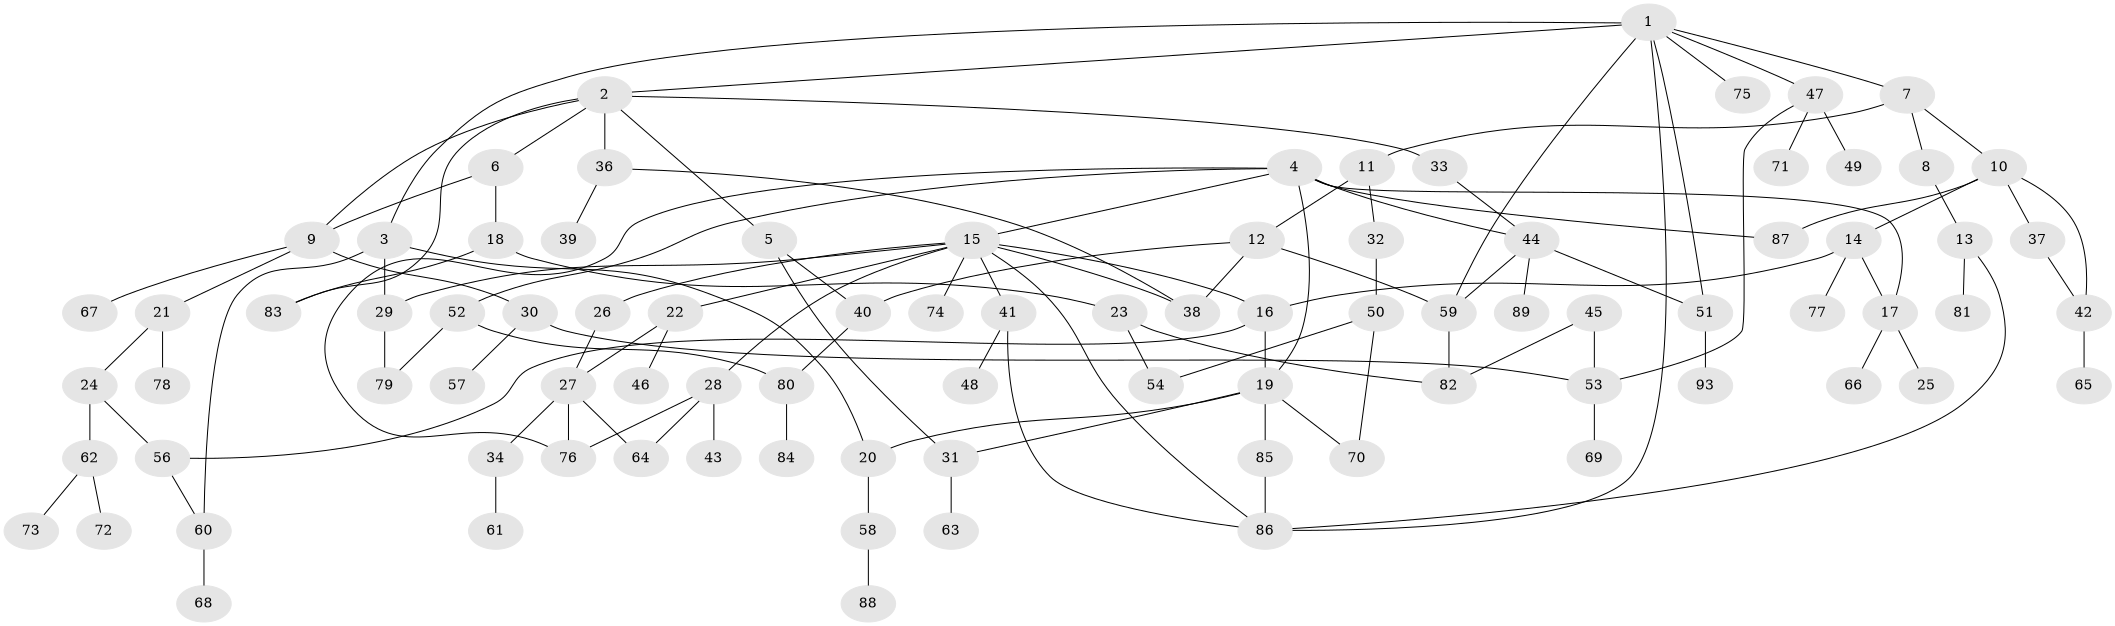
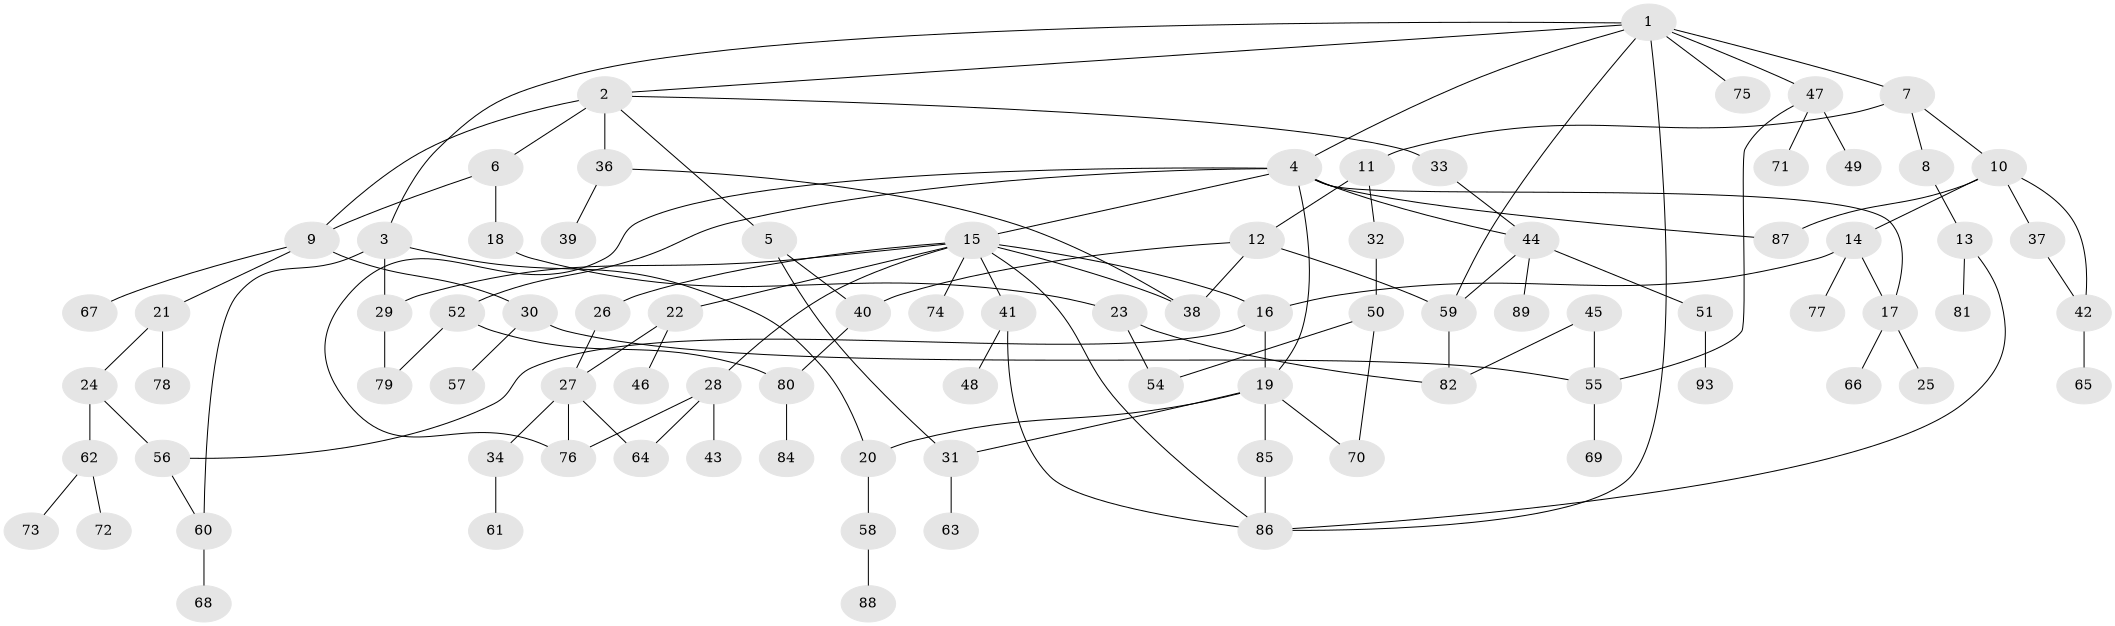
edge "1" -- "51": now "1" -- "4"
node "83": removed
node "53": label "53" -> "55"
